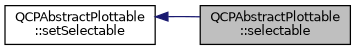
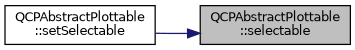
edge "QCPAbstractPlottable ::selectable" -> "QCPAbstractPlottable ::setSelectable": reversed
